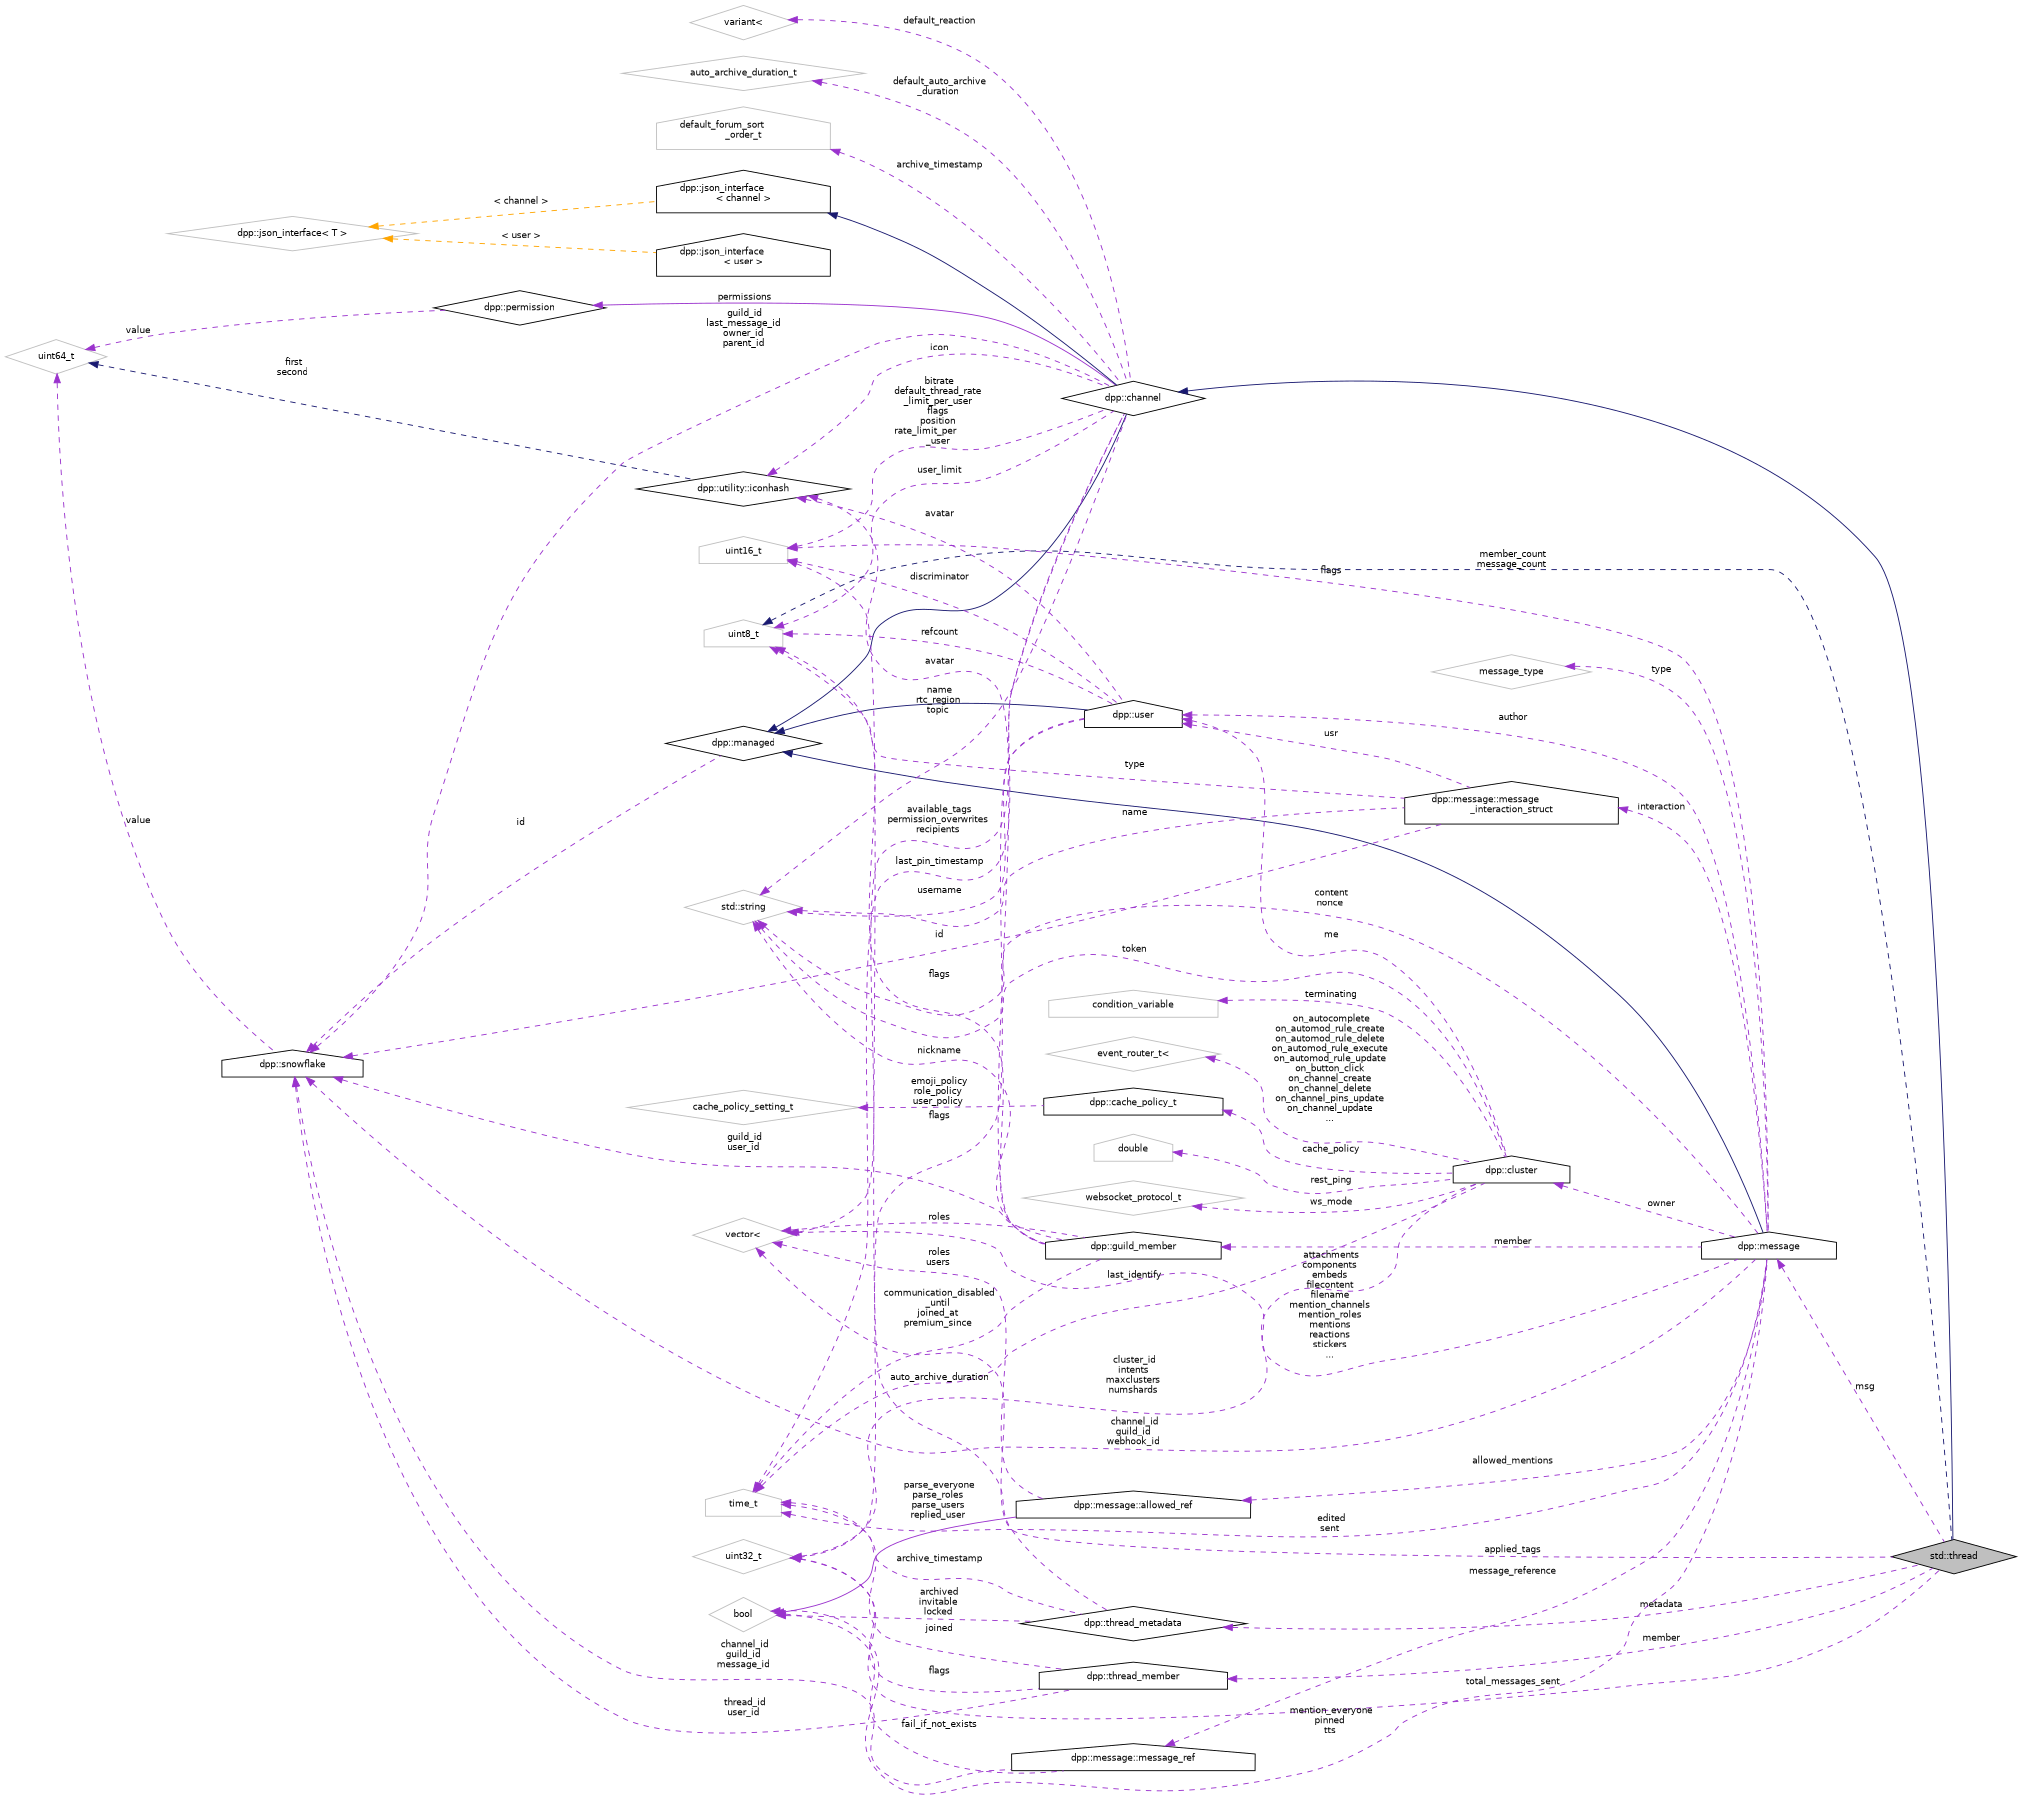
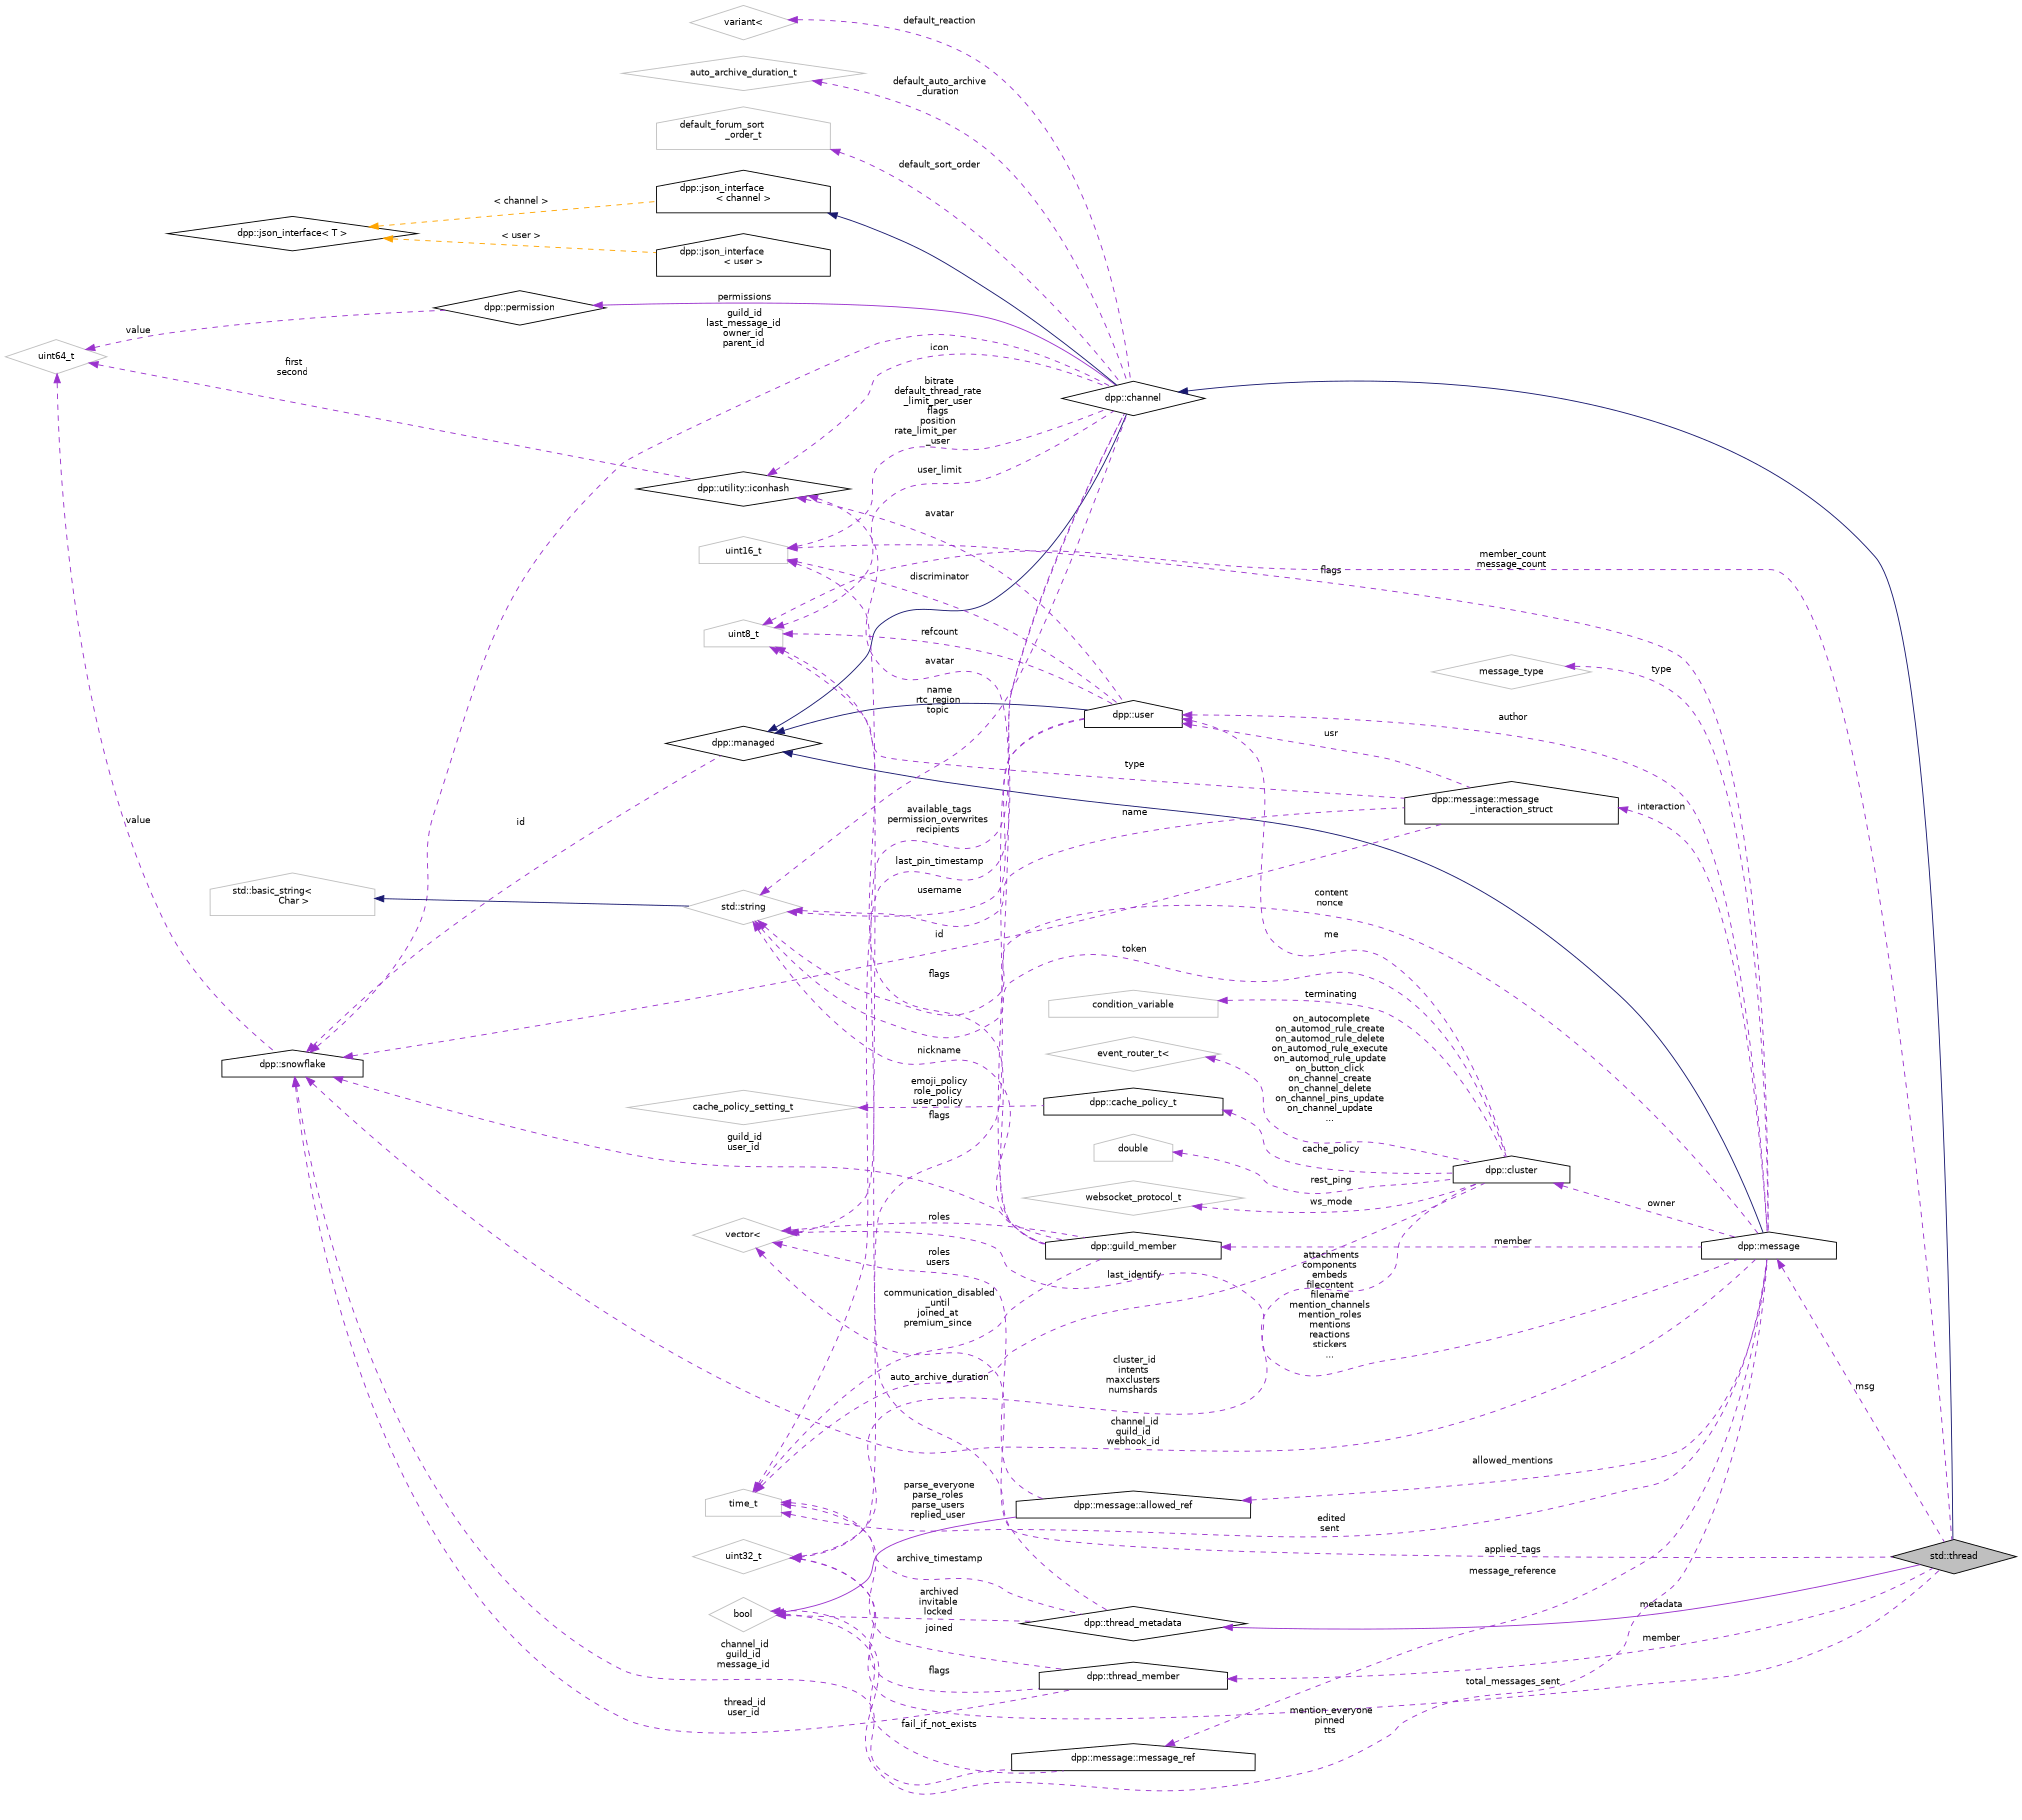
edge "dpp::channel" -> "default_forum_sort _order_t": label " archive_timestamp" -> " default_sort_order"
node "dpp::json_interface< T >": color grey75 -> black
edge "dpp::utility::iconhash" -> "uint64_t": color midnightblue -> darkorchid3
edge "std::thread" -> "uint8_t": color midnightblue -> darkorchid3
node "std::basic_string< Char >": added
edge "std::thread" -> "dpp::thread_metadata": style dashed -> solid
